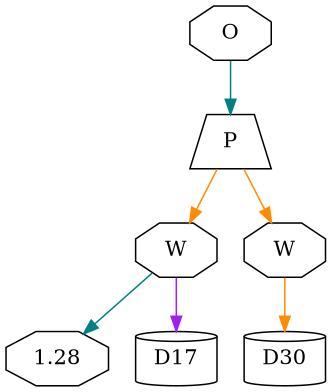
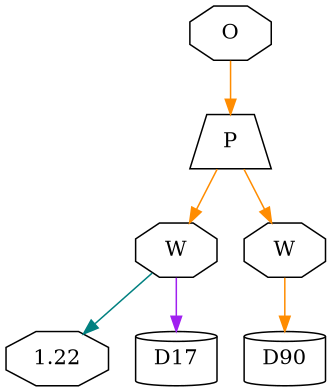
edge "O" -> "P": color teal -> darkorange
node "1.28": label "1.28" -> "1.22"
node "D30": label "D30" -> "D90"
